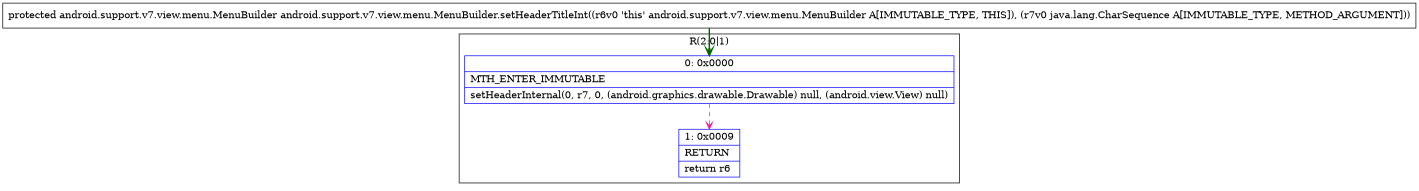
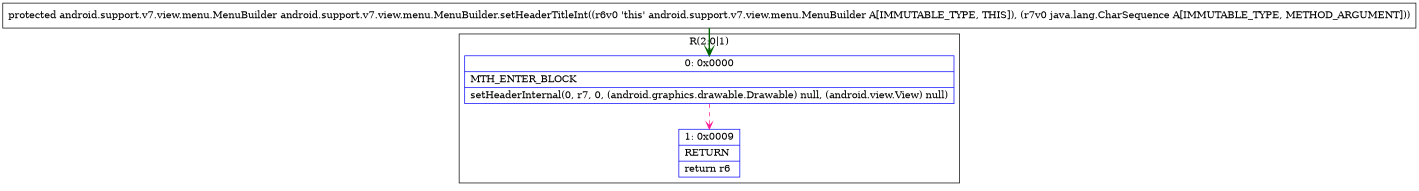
node "0: 0x0000": text "MTH_ENTER_IMMUTABLE" -> "MTH_ENTER_BLOCK"
